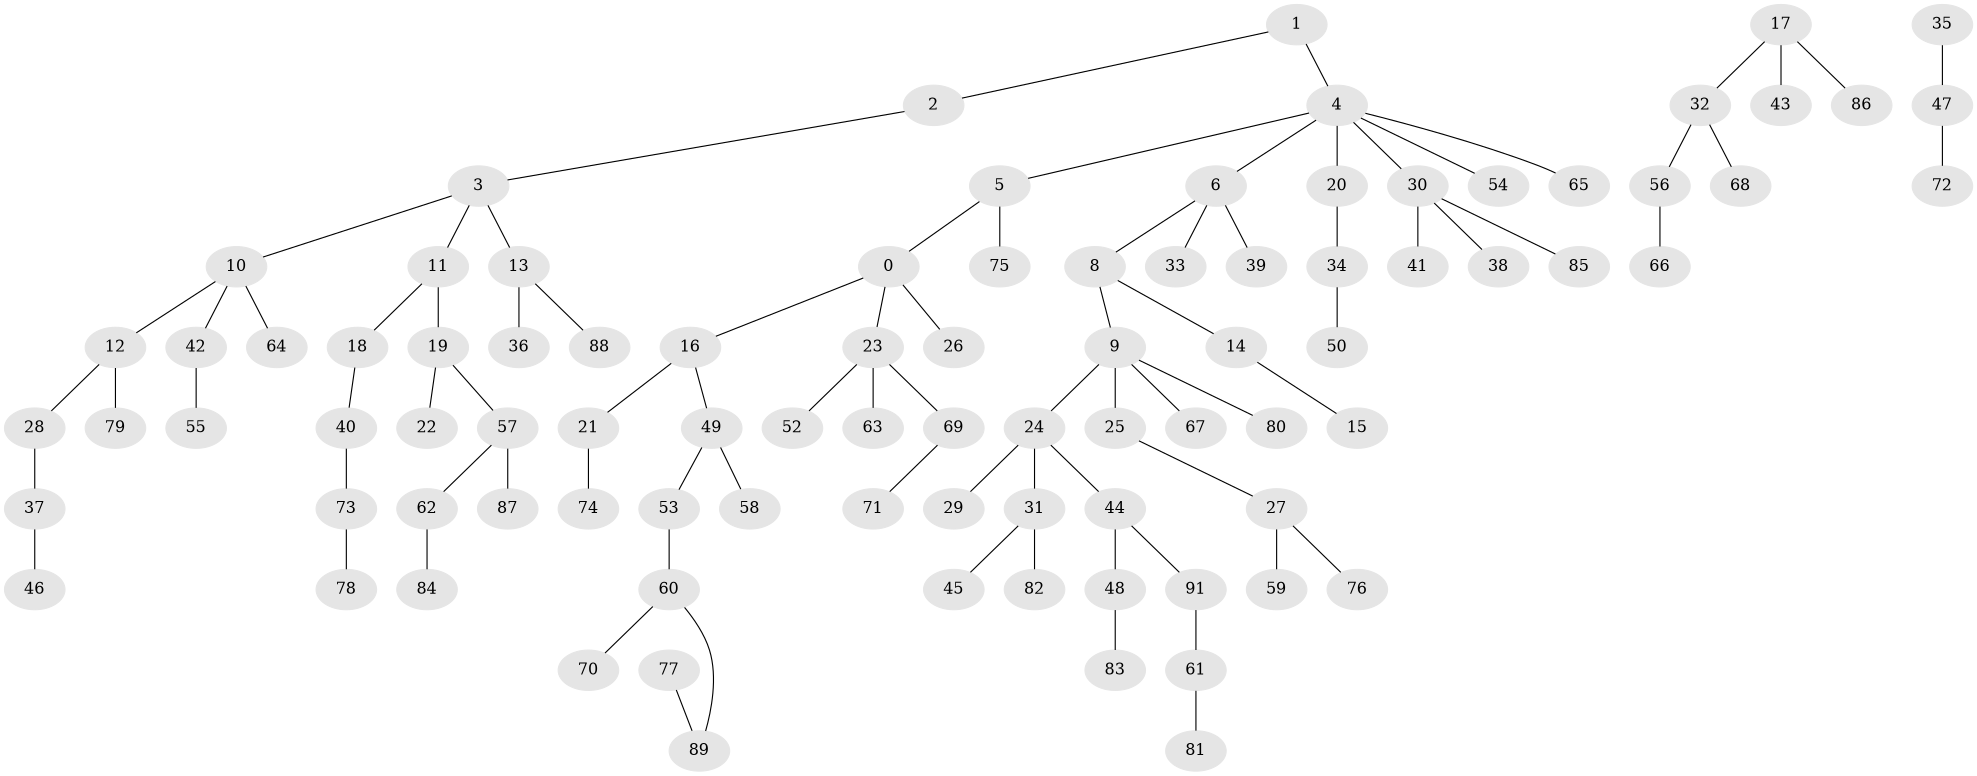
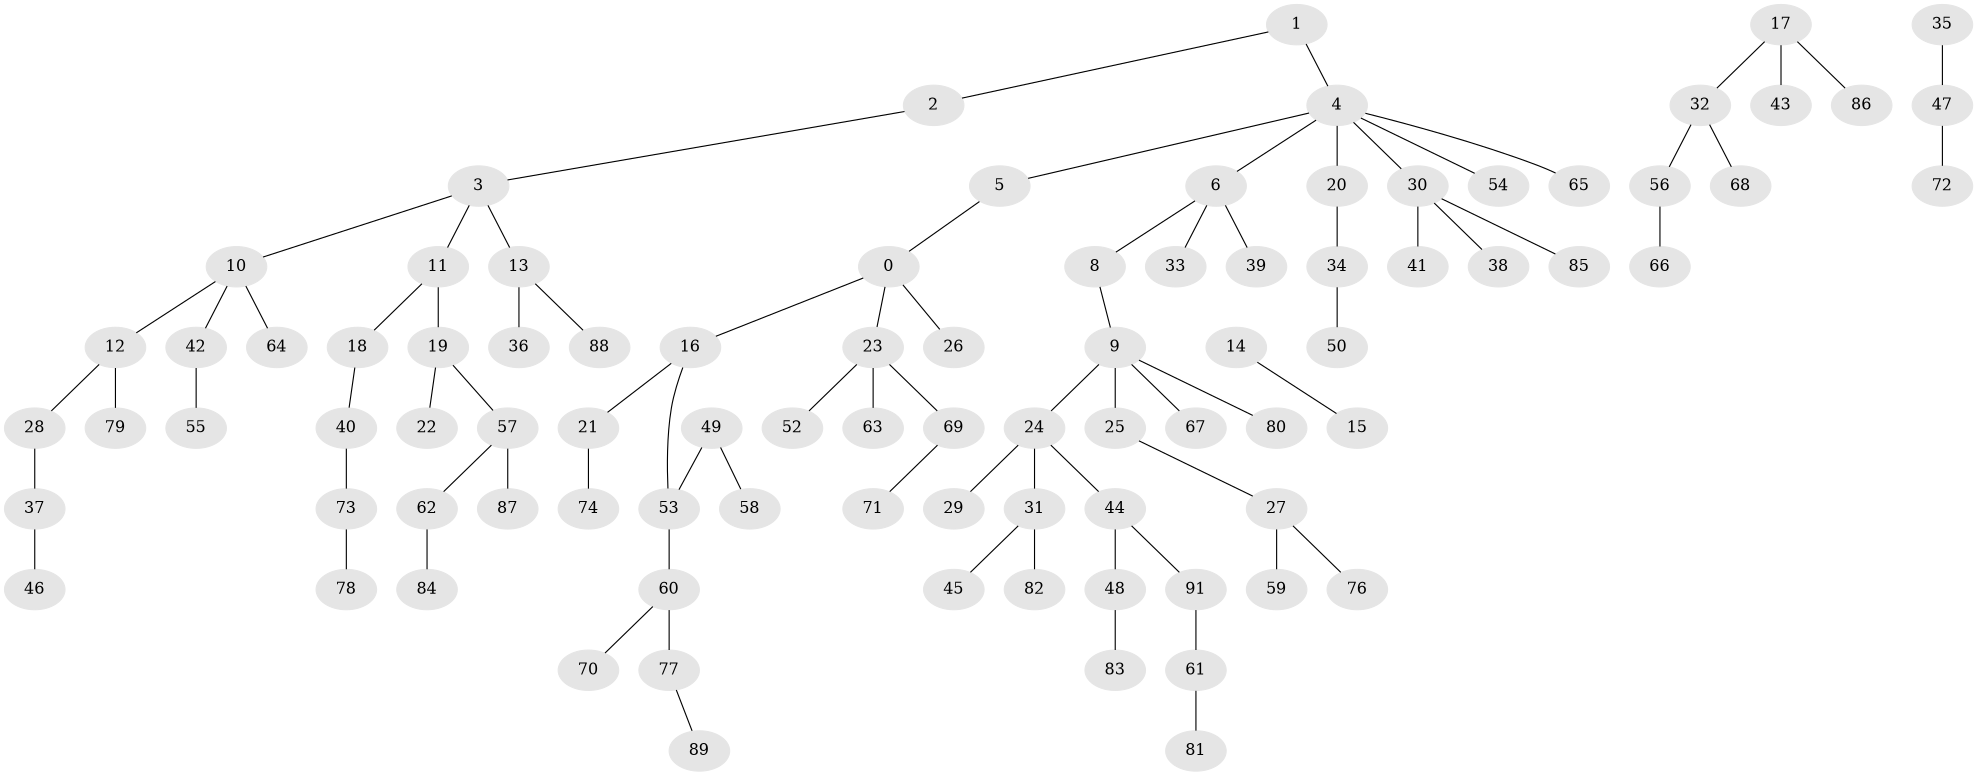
node "75": removed
edge "8" -- "14": removed
edge "16" -- "49": now "16" -- "53"
edge "60" -- "89": now "60" -- "77"
